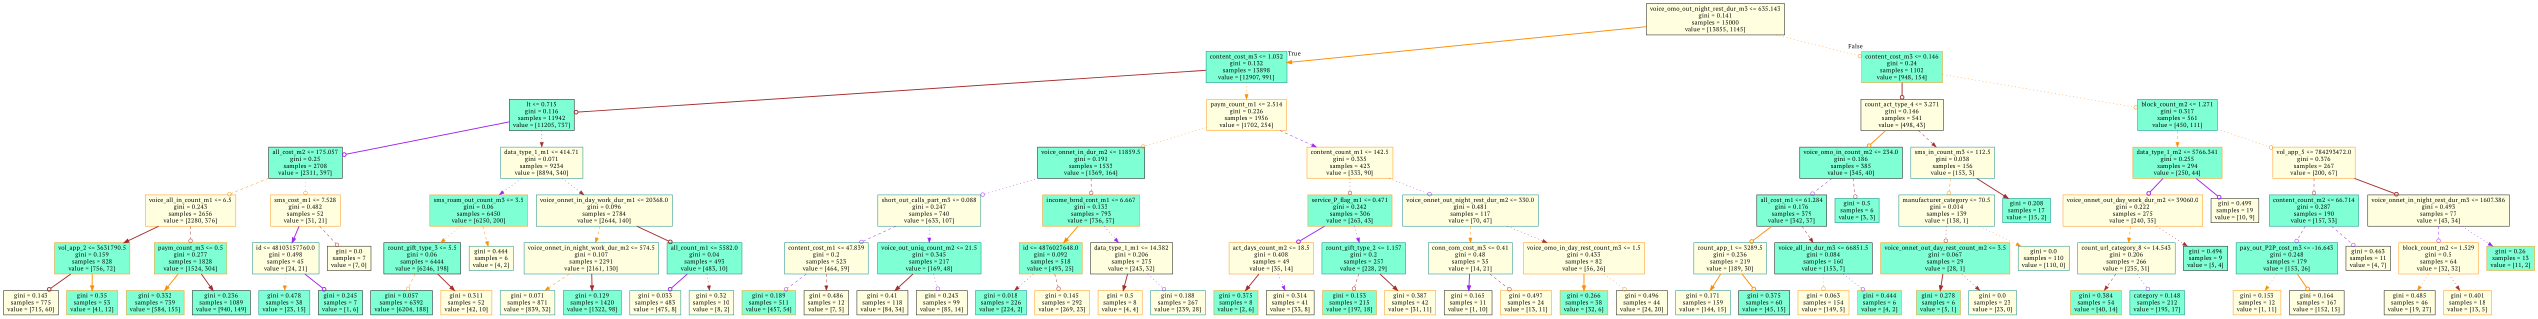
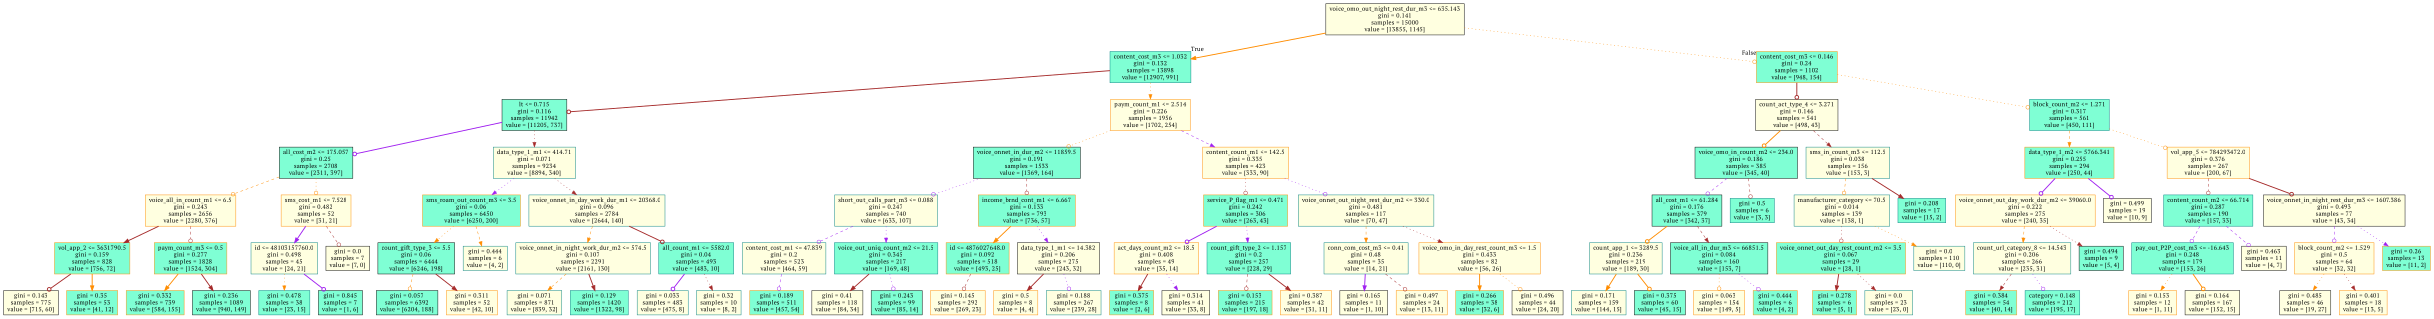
node "gini = 0.245 samples = 7 value = [1, 6]": label "gini = 0.245 samples = 7 value = [1, 6]" -> "gini = 0.845 samples = 7 value = [1, 6]"
node "gini = 0.486 samples = 12 value = [7, 5]": removed
node "gini = 0.243 samples = 99 value = [85, 14]": fillcolor lightyellow -> aquamarine
node "gini = 0.018 samples = 226 value = [224, 2]": removed
